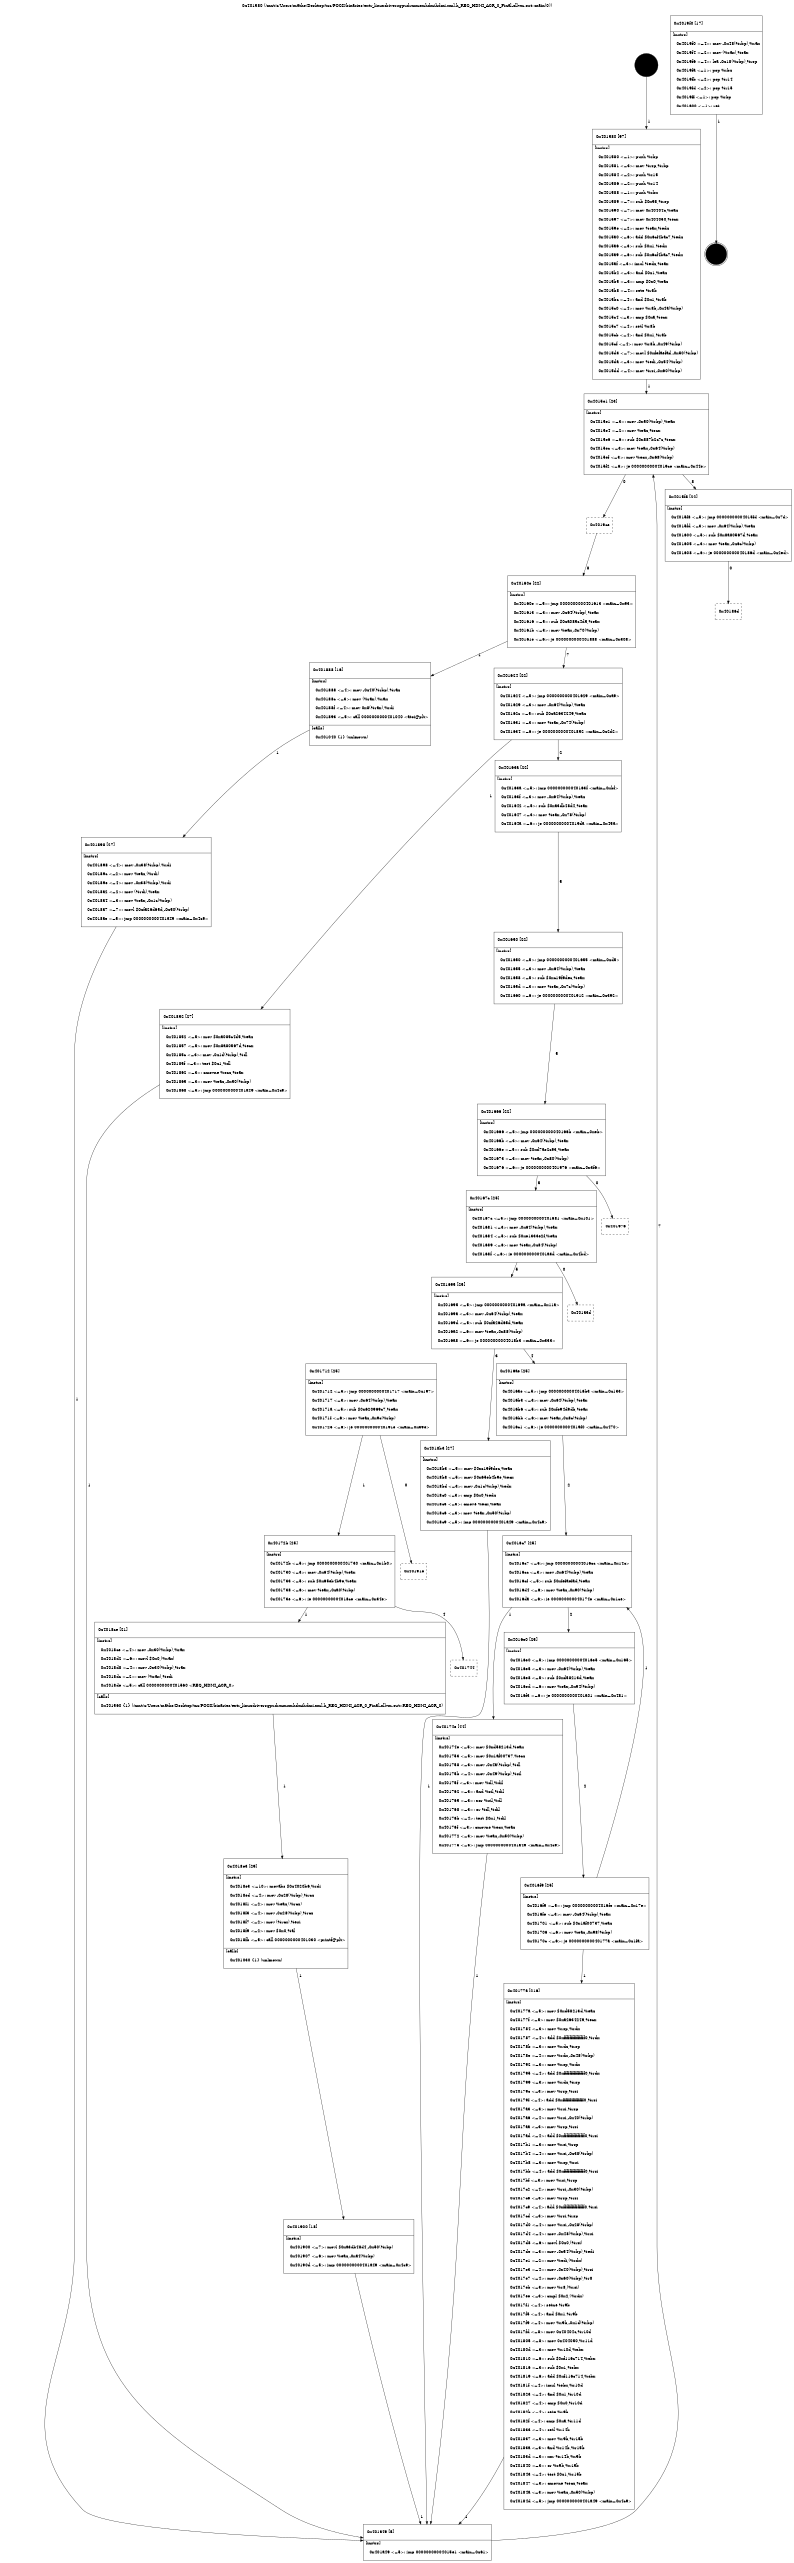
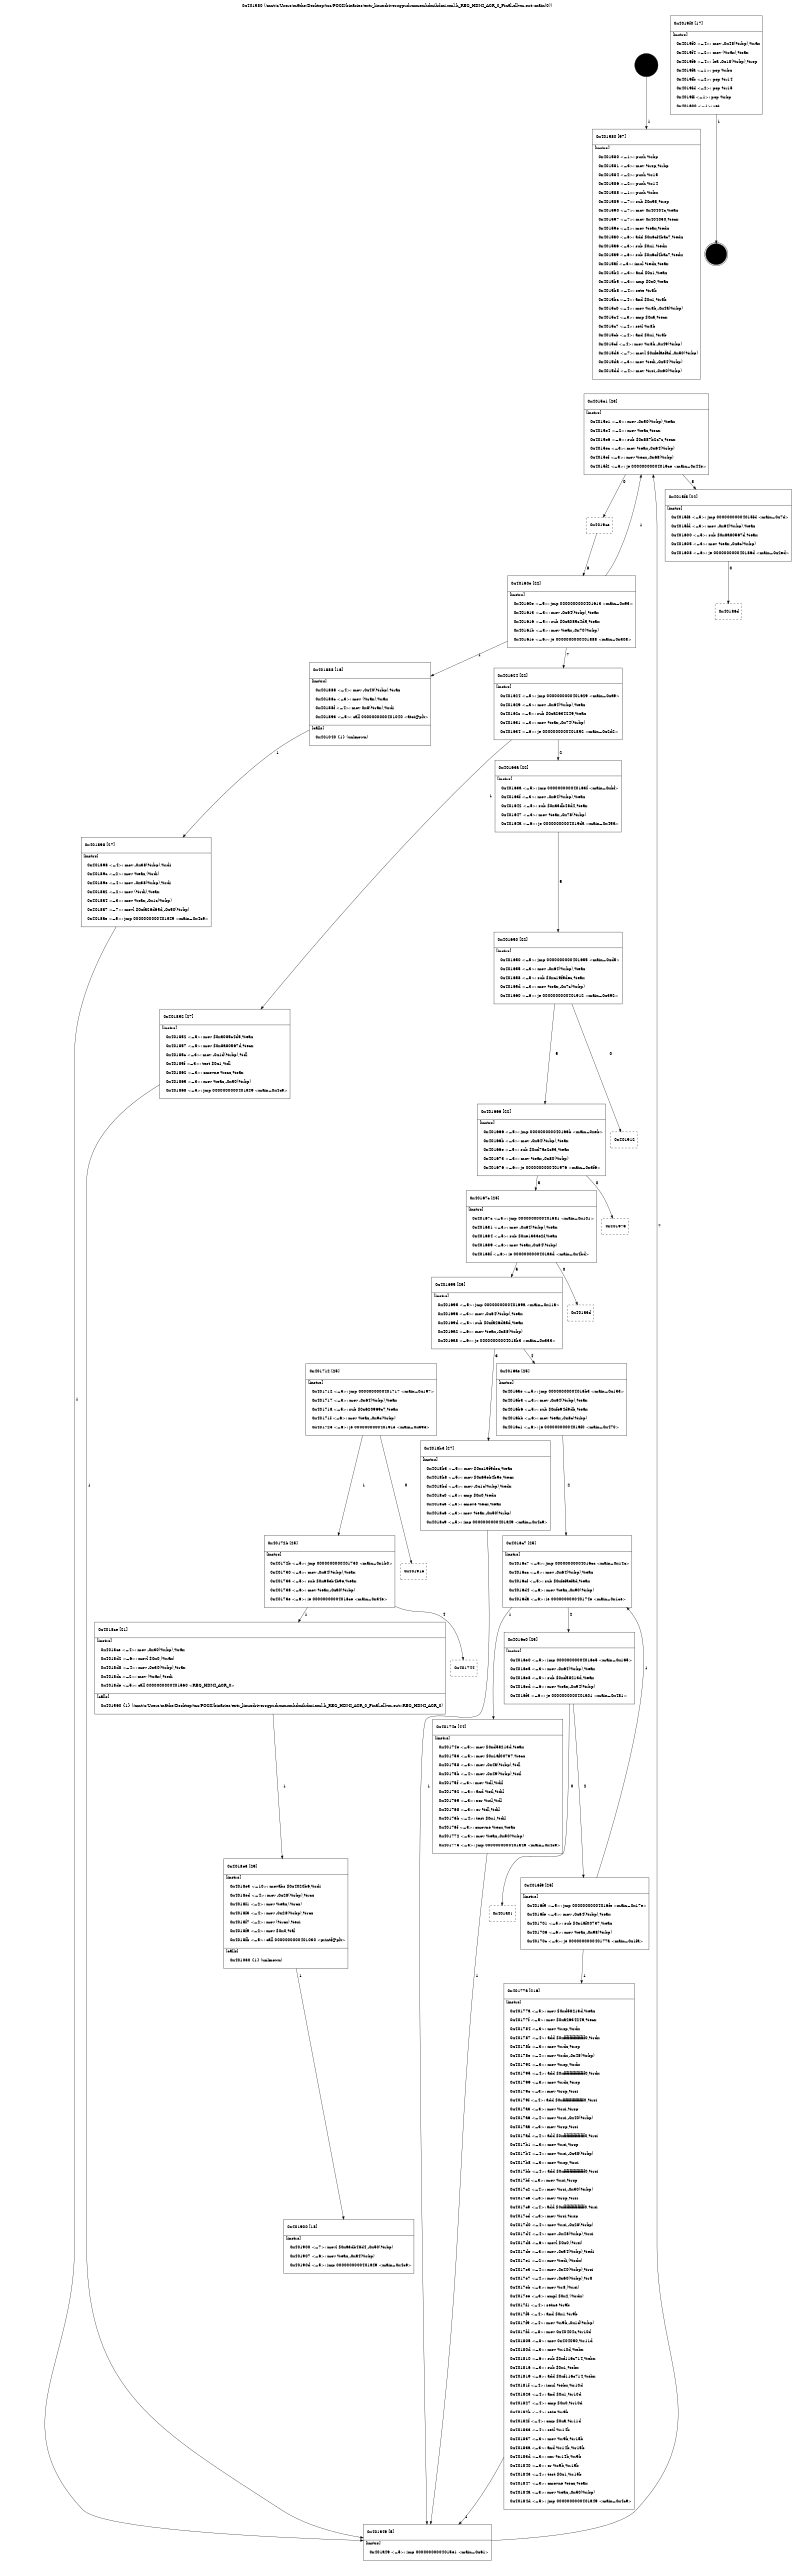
edge "0x401580 [97]" -> "0x4015e1 [23]": now "0x40160e [22]" -> "0x4015e1 [23]"
node "0x401912": added
node "0x401a01": added
edge "0x401900 [18]" -> "0x401a49 [5]": removed, label "1"
